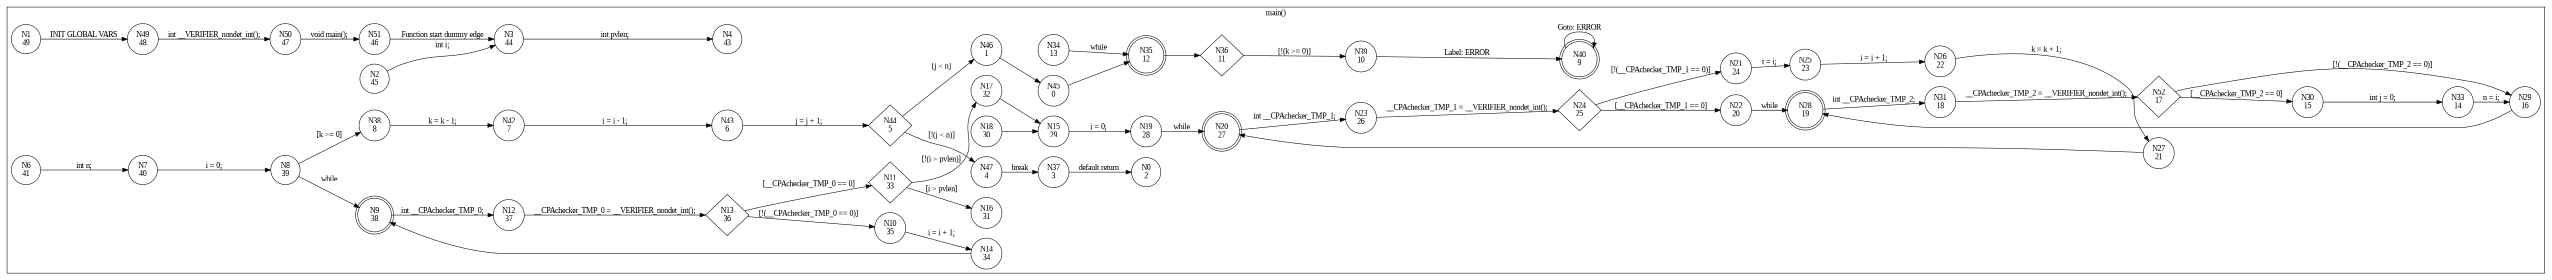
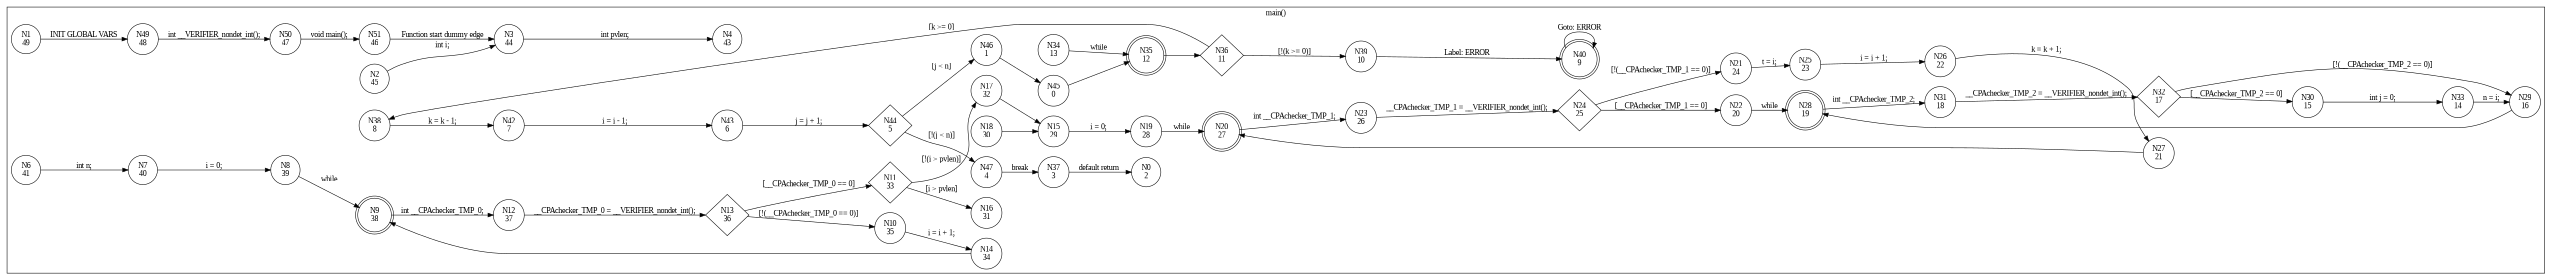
node "N52 17": label "N52 17" -> "N32 17"
edge "N8 39" -> "N38 8": now "N36 11" -> "N38 8"
